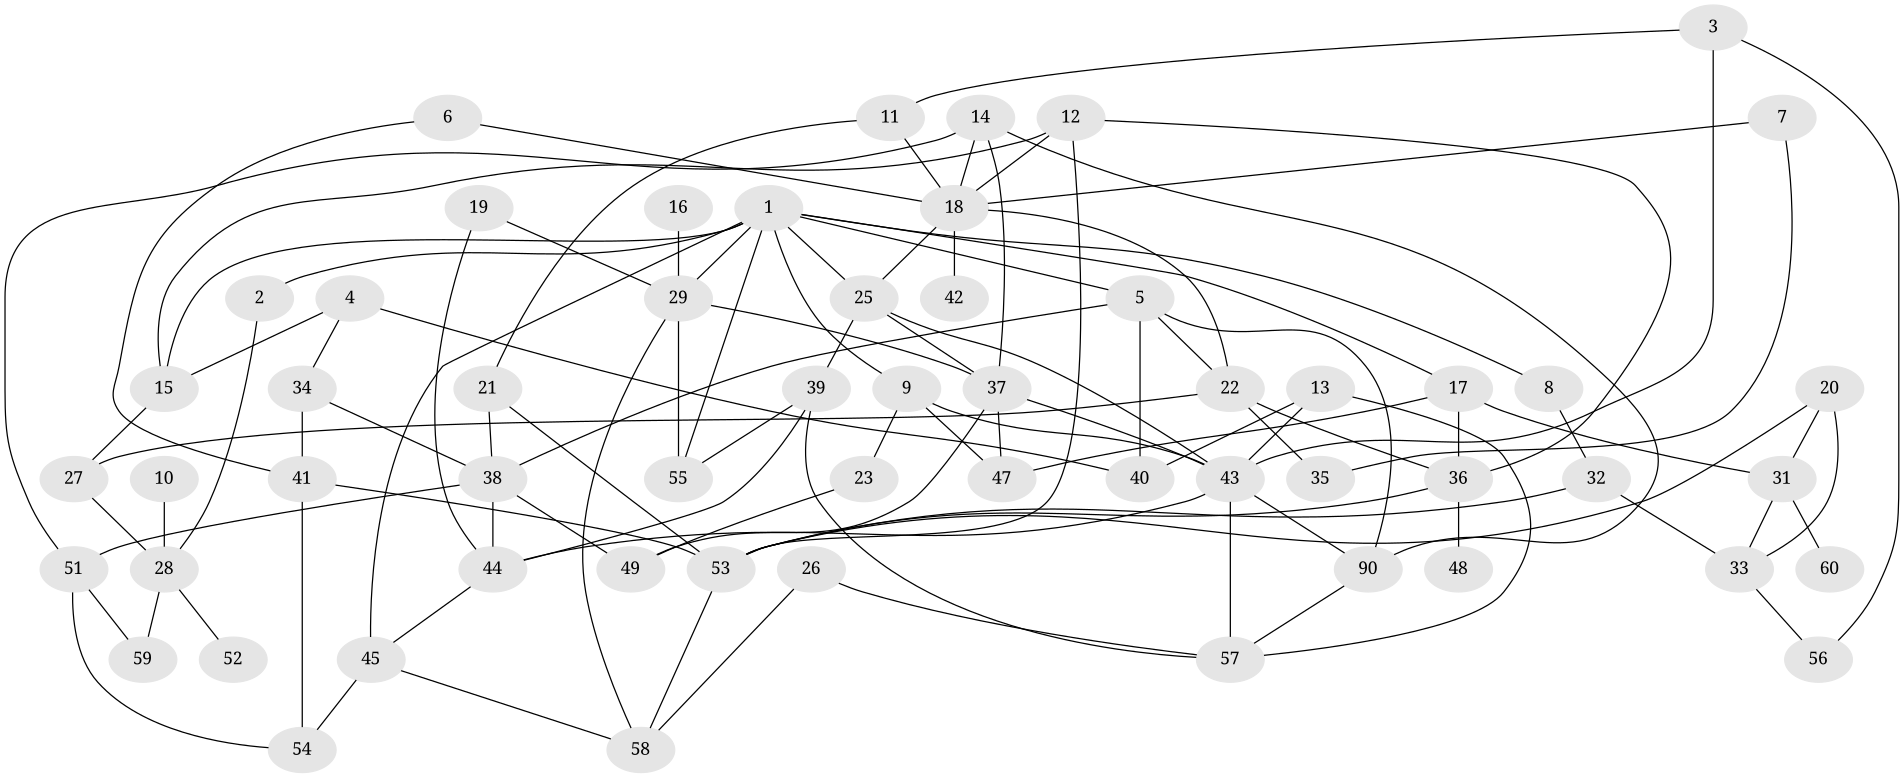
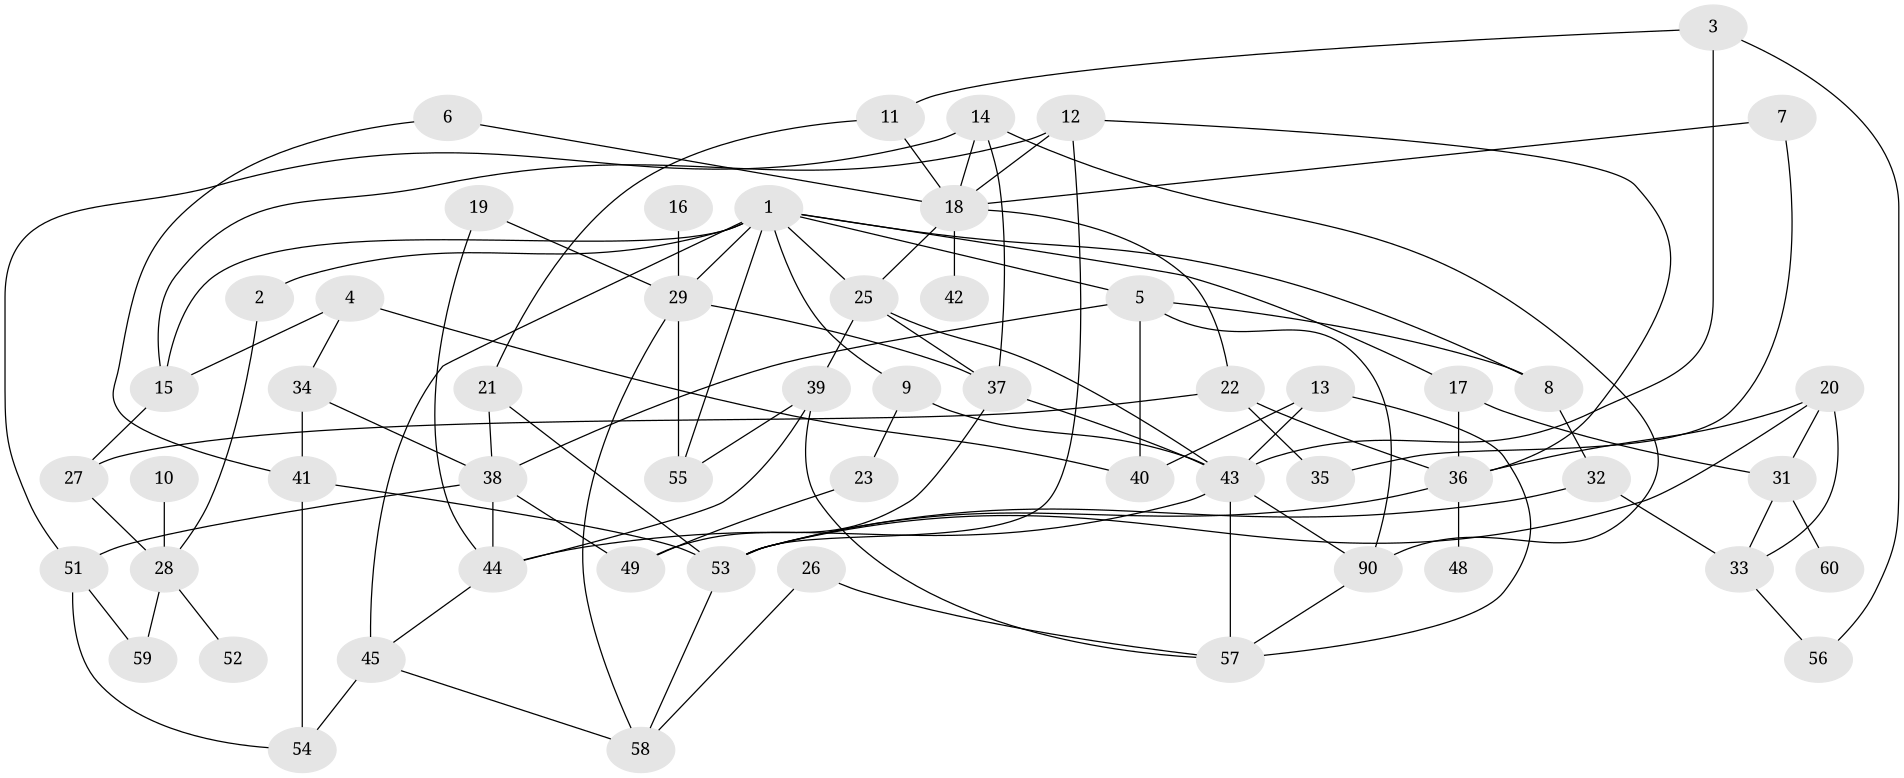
edge "5" -- "22": now "5" -- "8"
edge "20" -- "36": added
node "47": removed
